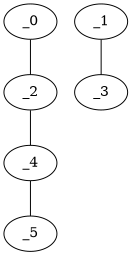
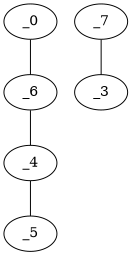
node "_1": label "_1" -> "_7"
node "_2": label "_2" -> "_6"
